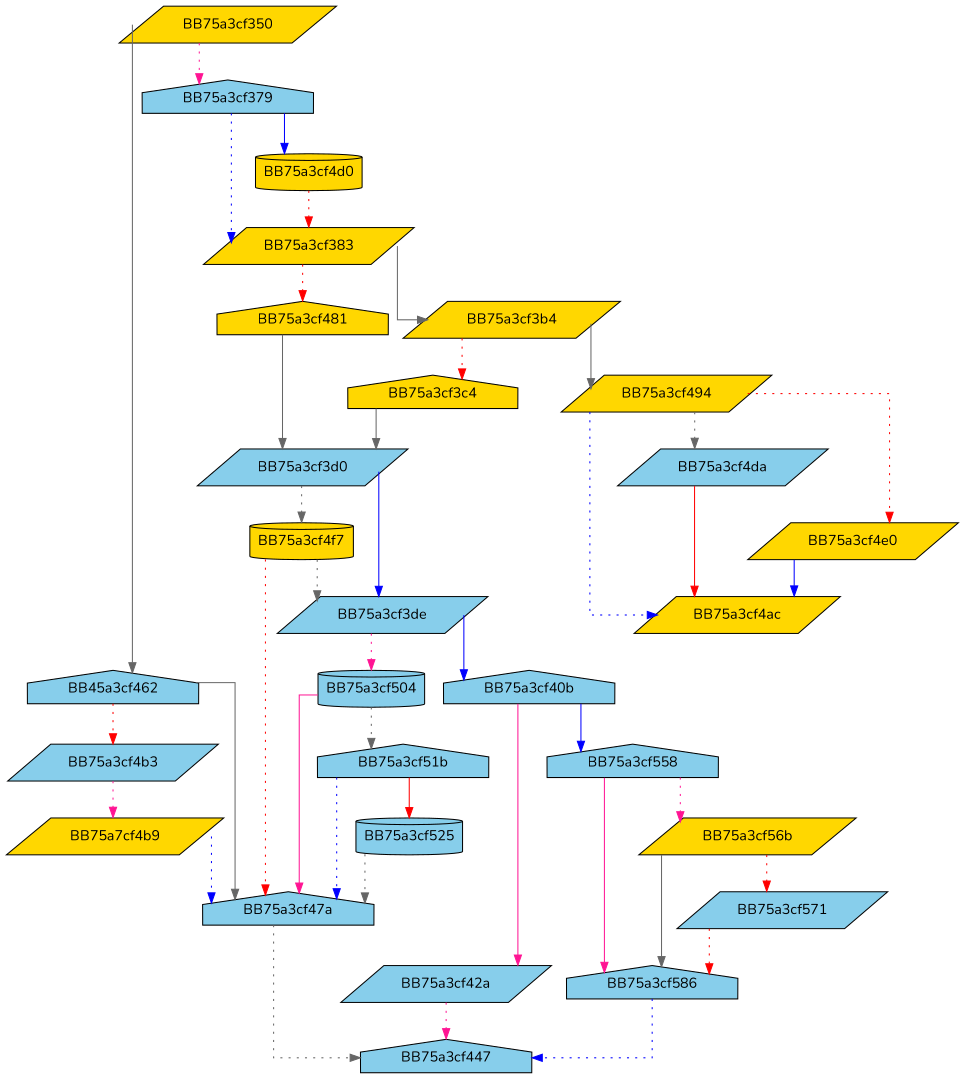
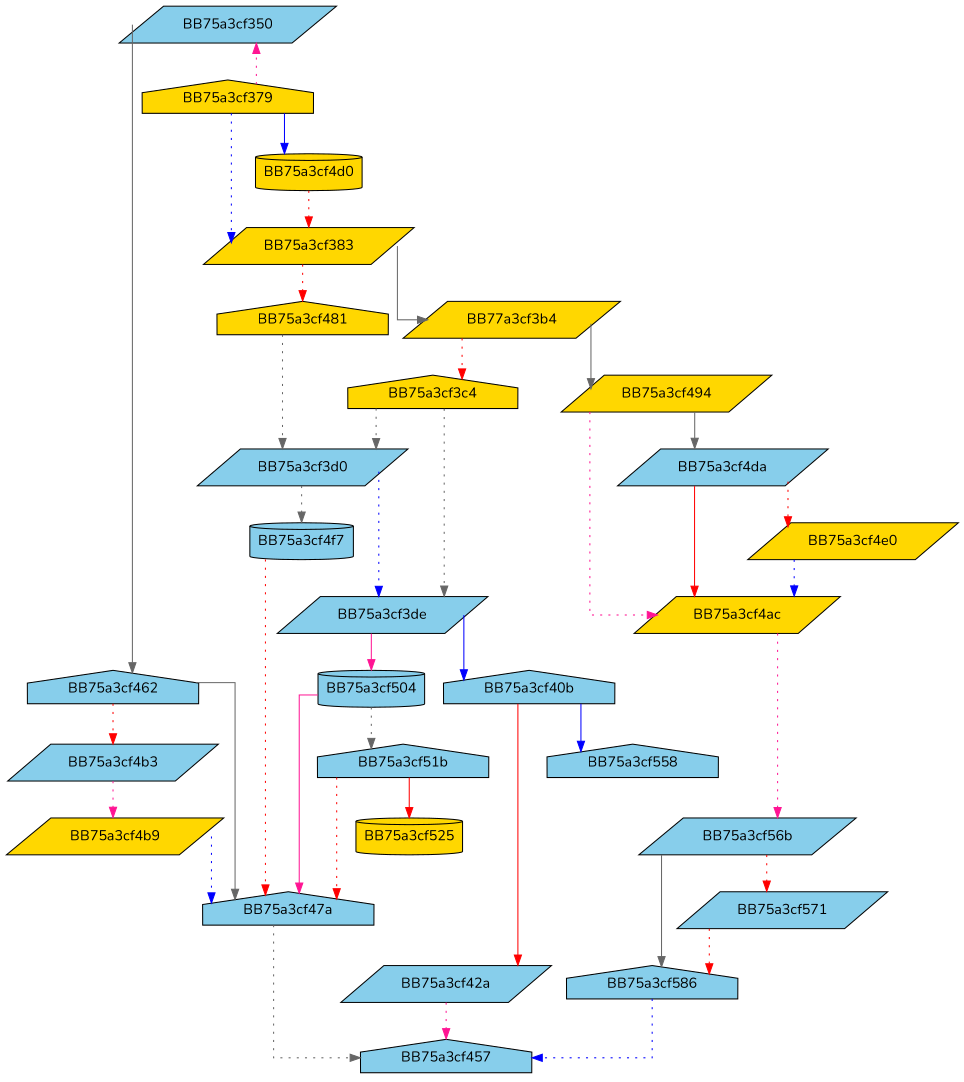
node "BB75a3cf350": fillcolor gold -> skyblue
edge "BB75a3cf350" -> "BB75a3cf379": reversed
node "BB75a3cf379": fillcolor skyblue -> gold
node "BB75a3cf3b4": label "BB75a3cf3b4" -> "BB77a3cf3b4"
edge "BB75a3cf481" -> "BB75a3cf3d0": style solid -> dotted
edge "BB75a3cf494" -> "BB75a3cf4e0": now "BB75a3cf4da" -> "BB75a3cf4e0"
edge "BB75a3cf3c4" -> "BB75a3cf3d0": style solid -> dotted
edge "BB75a3cf494" -> "BB75a3cf4da": style dotted -> solid
edge "BB75a3cf3d0" -> "BB75a3cf3de": style solid -> dotted
node "BB75a3cf4f7": fillcolor gold -> skyblue
edge "BB75a3cf494" -> "BB75a3cf4ac": color blue -> deeppink
edge "BB75a3cf4e0" -> "BB75a3cf4ac": style solid -> dotted
edge "BB75a3cf4f7" -> "BB75a3cf3de": now "BB75a3cf3c4" -> "BB75a3cf3de"
edge "BB75a3cf3de" -> "BB75a3cf504": style dotted -> solid
node "BB45a3cf462": label "BB45a3cf462" -> "BB75a3cf462"
edge "BB75a3cf558" -> "BB75a3cf56b": now "BB75a3cf4ac" -> "BB75a3cf56b"
edge "BB75a3cf40b" -> "BB75a3cf42a": color deeppink -> red
edge "BB75a3cf51b" -> "BB75a3cf47a": color blue -> red
node "BB75a7cf4b9": label "BB75a7cf4b9" -> "BB75a3cf4b9"
node "BB75a3cf525": fillcolor skyblue -> gold
node "BB75a3cf56b": fillcolor gold -> skyblue
edge "BB75a3cf558" -> "BB75a3cf586": removed
edge "BB75a3cf525" -> "BB75a3cf47a": removed
node "BB75a3cf447": label "BB75a3cf447" -> "BB75a3cf457"
